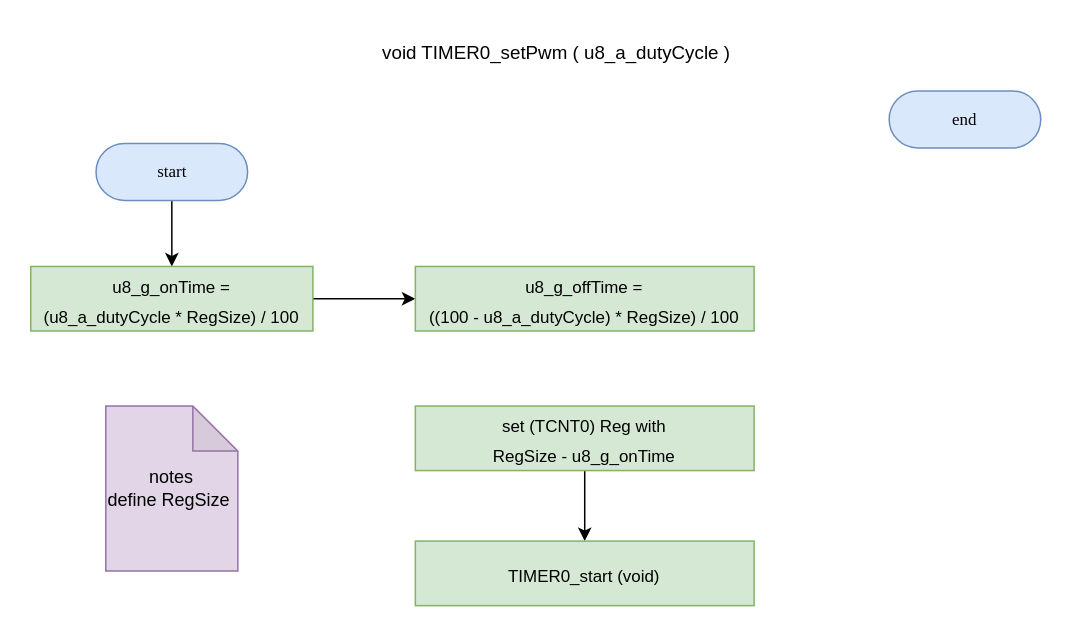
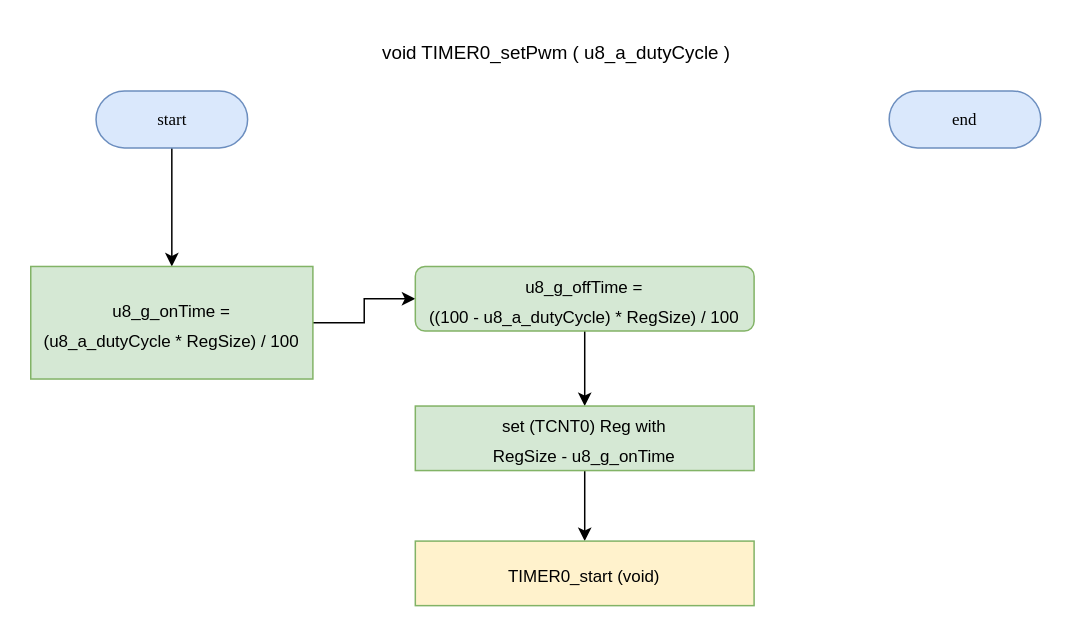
node "start": moved (172, 172) -> (172, 119)
node "u8_g_onTime = (u8_a_dutyCycle * RegSize) / 100": size 282x65 -> 282x113
node "u8_g_offTime = ((100 - u8_a_dutyCycle) * RegSize) / 100": shape rectangle -> rounded rectangle
edge "u8_g_offTime = ((100 - u8_a_dutyCycle) * RegSize) / 100" -> "set (TCNT0) Reg with RegSize - u8_g_onTime": added
node "notes define RegSize": removed
node "TIMER0_start (void)": fillcolor #d5e8d4 -> #fff2cc
